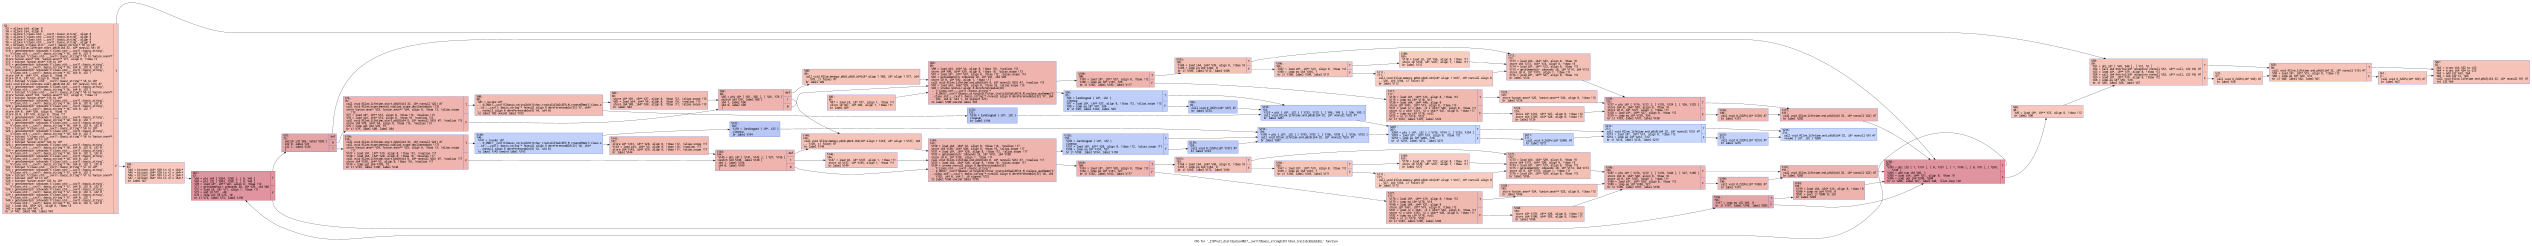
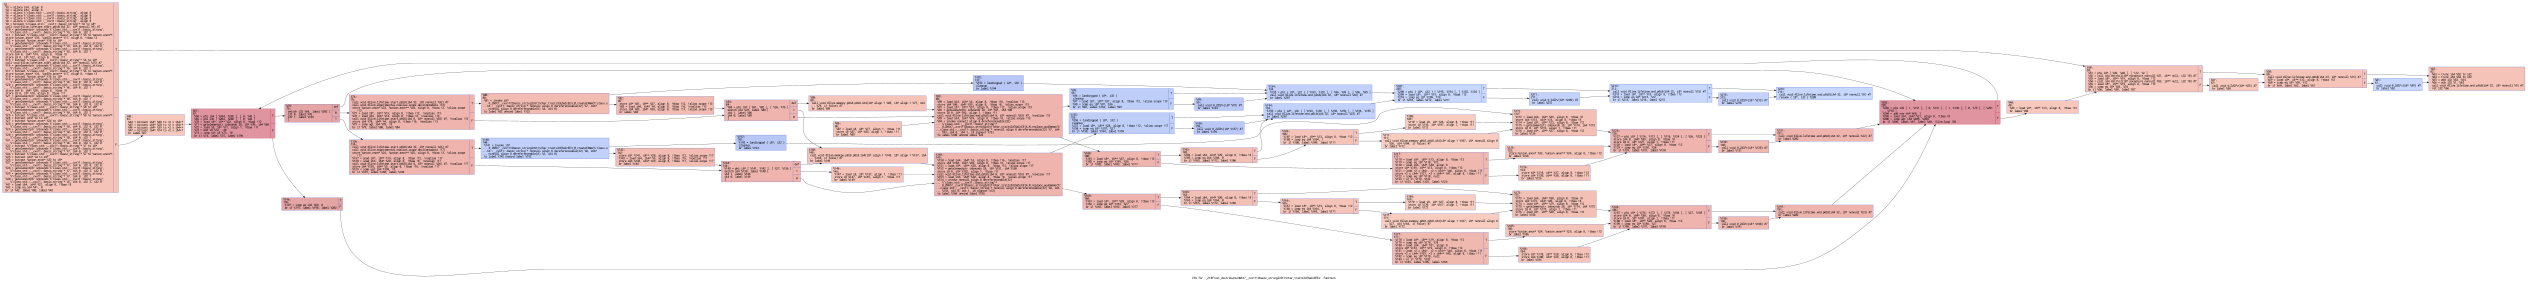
node "%61:": fillcolor #ed836670 -> #81a4fb70
node "%198:": removed
